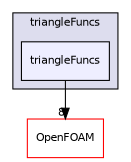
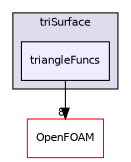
cluster "triangleFuncs": label "triangleFuncs" -> "triSurface"
